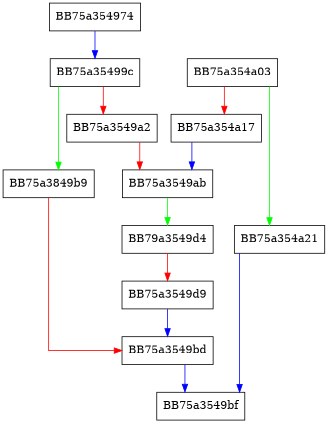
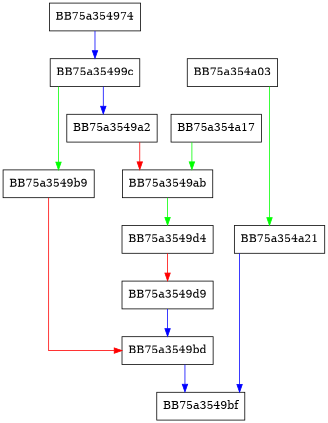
edge "BB75a35499c" -> "BB75a3549a2": color red -> blue
edge "BB75a354a03" -> "BB75a354a17": removed
edge "BB75a354a17" -> "BB75a3549ab": color blue -> green
node "BB75a3849b9": label "BB75a3849b9" -> "BB75a3549b9"
node "BB79a3549d4": label "BB79a3549d4" -> "BB75a3549d4"
